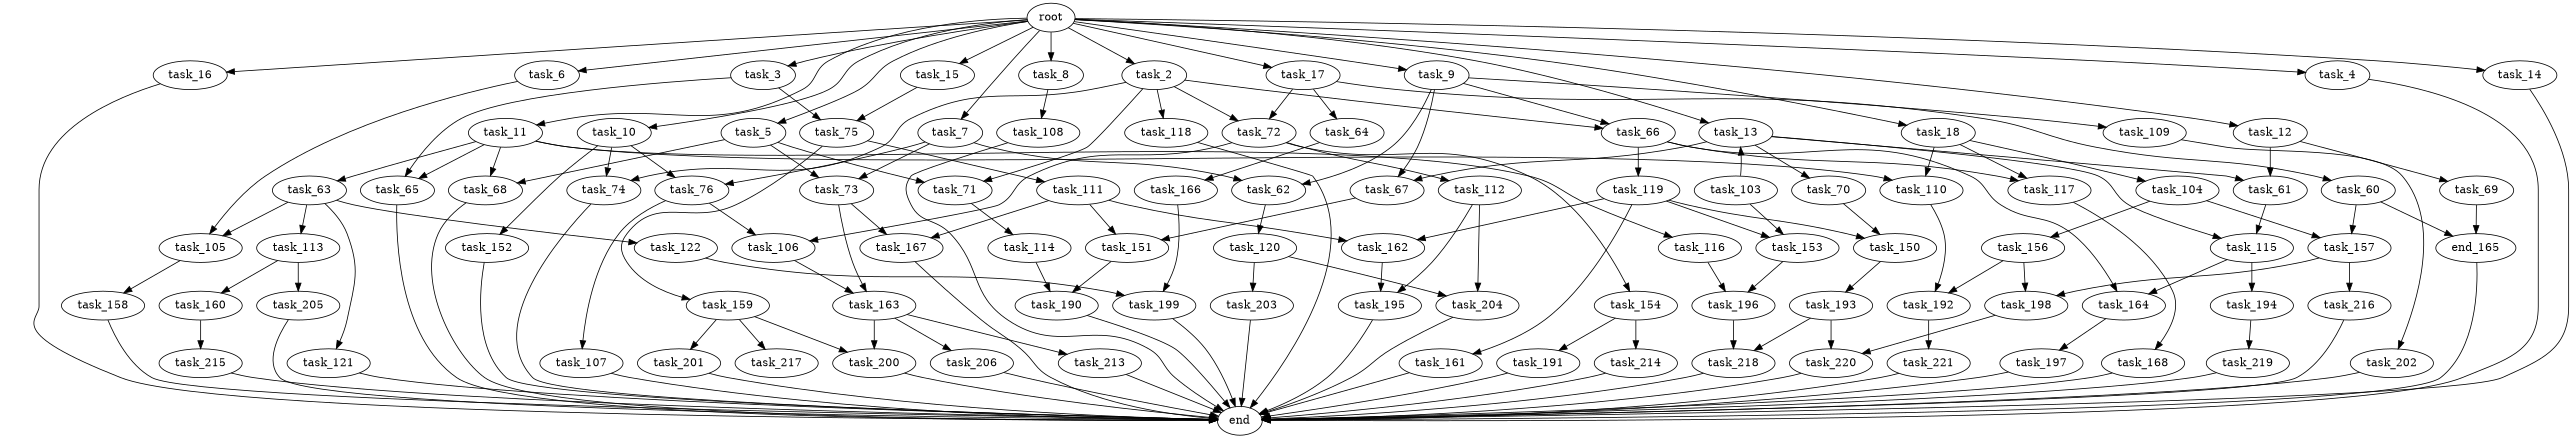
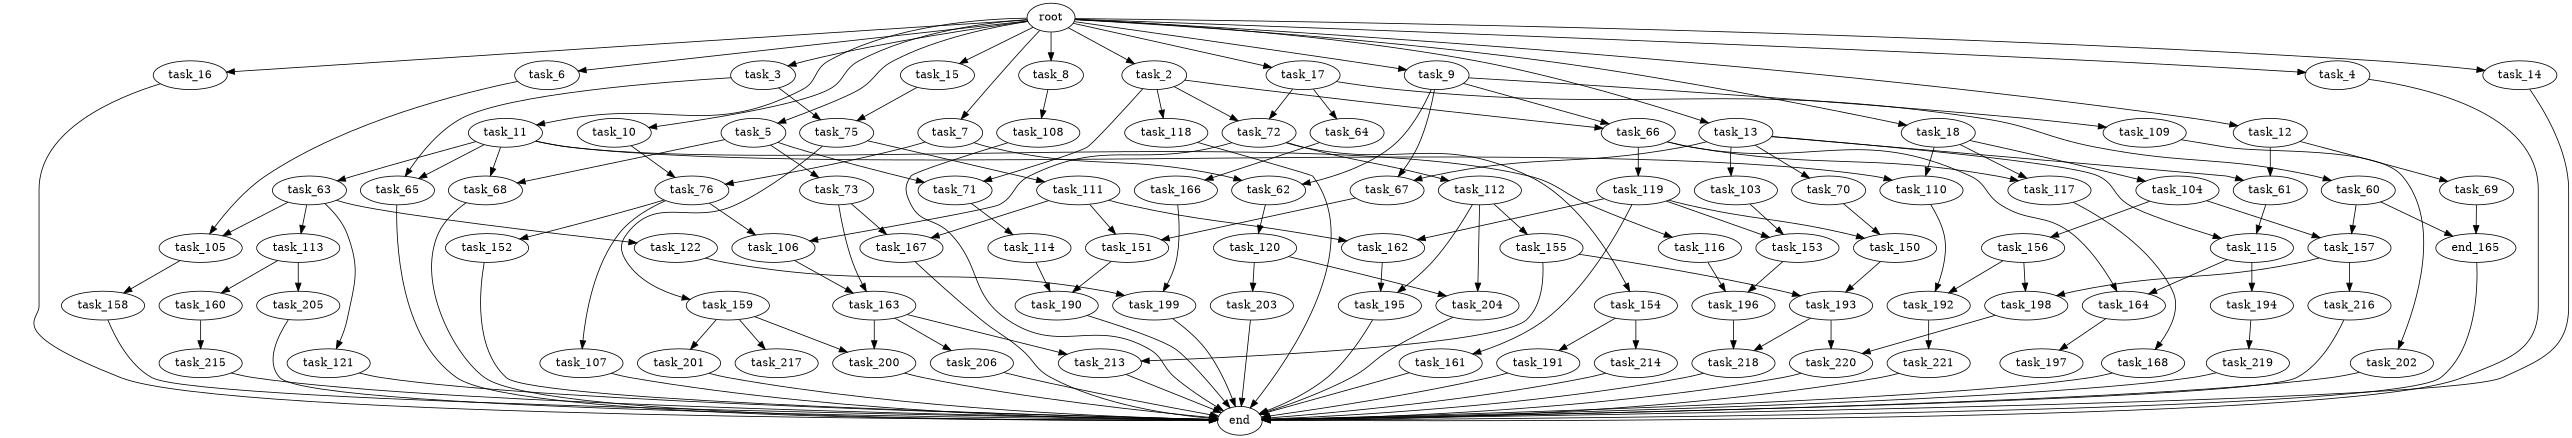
edge "task_7" -> "task_73": removed
edge "task_103" -> "task_13": reversed
edge "task_10" -> "task_152": now "task_76" -> "task_152"
node "task_74": removed
node "task_155": added
edge "task_197" -> "end": removed
